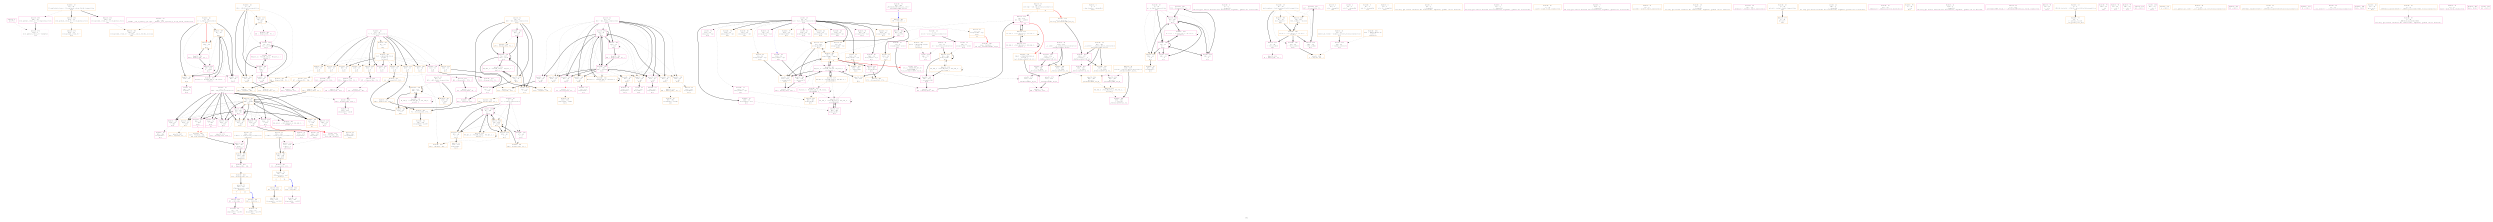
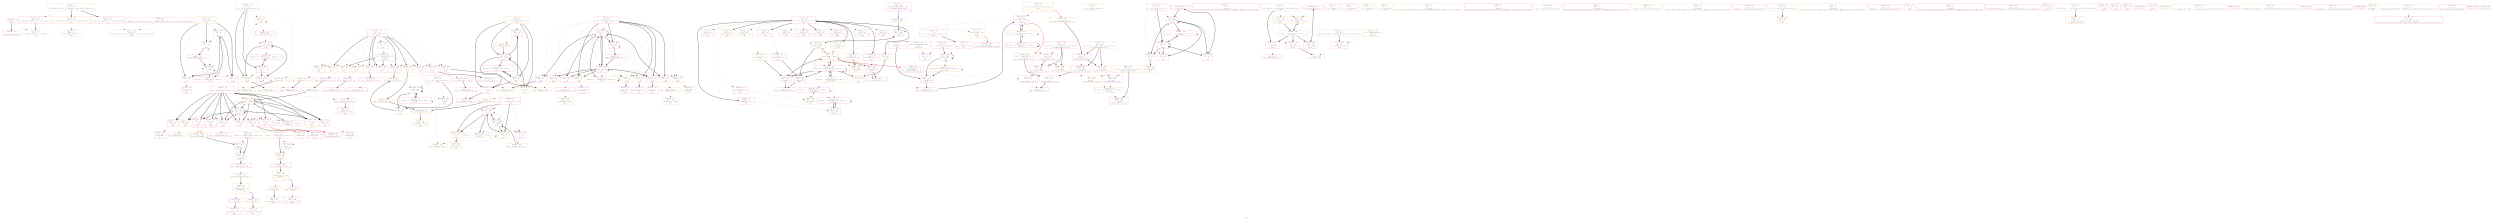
edge "NodeID: 26" -> "NodeID: 121": color red -> black
node "NodeID: 47": added
